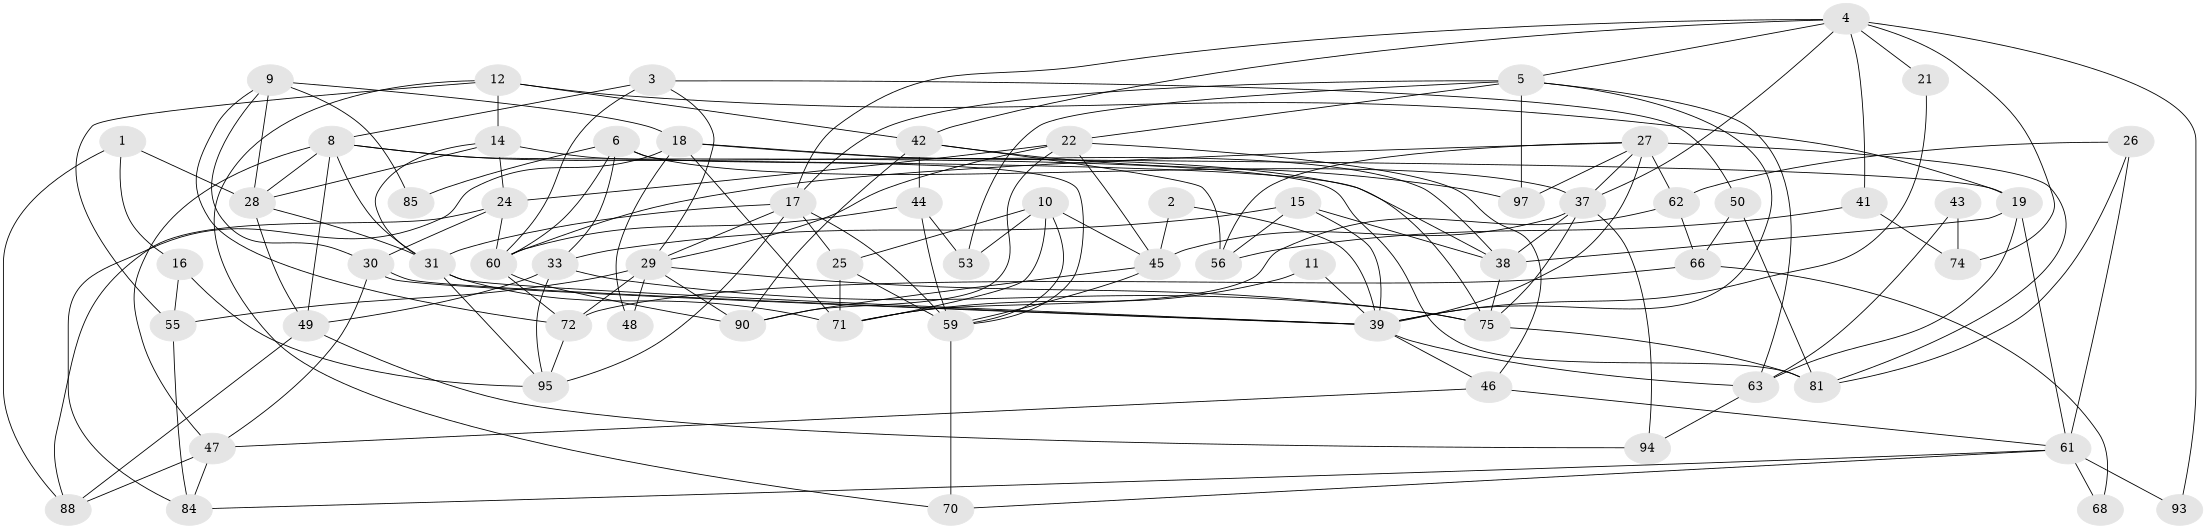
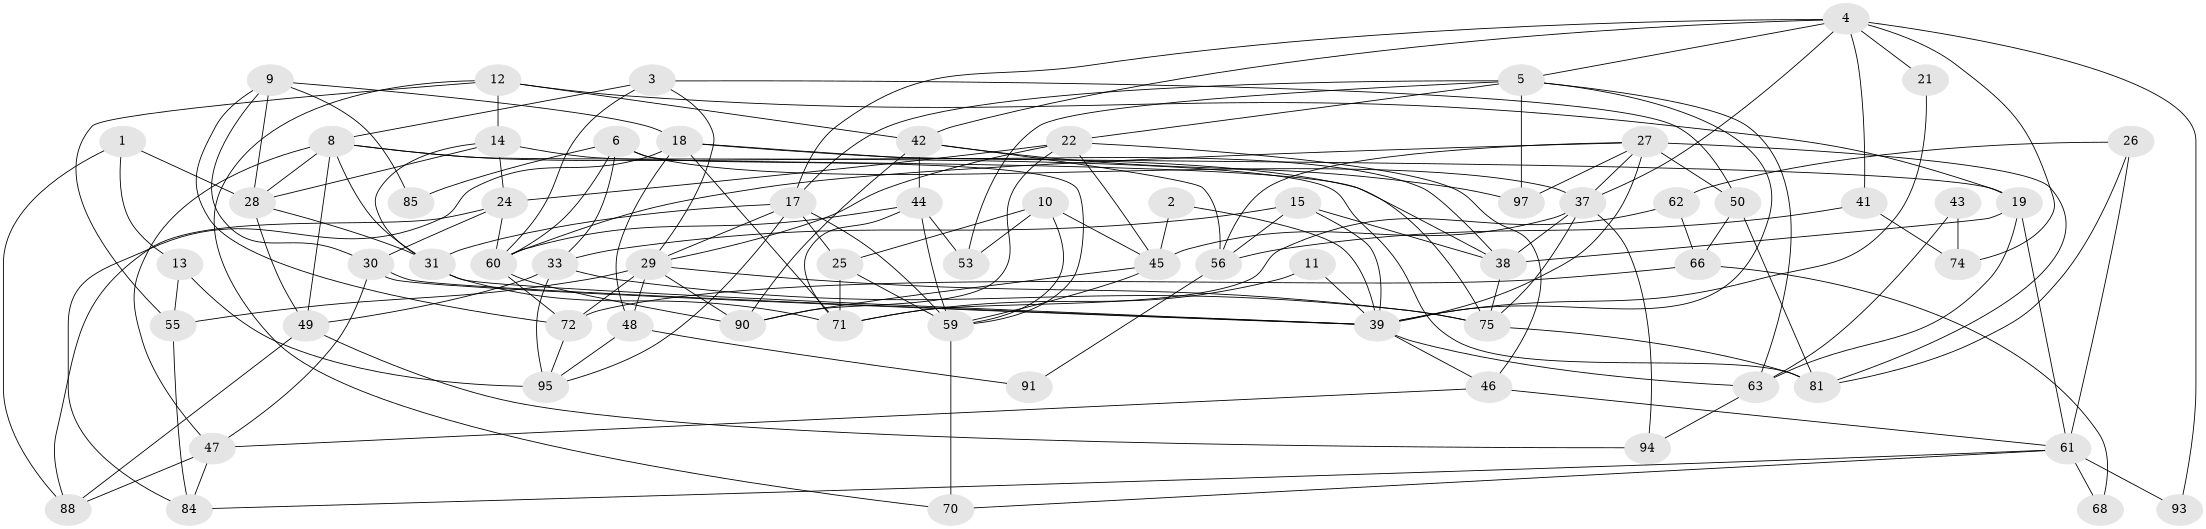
edge "27" -- "62": now "27" -- "50"
node "16": label "16" -> "13"
edge "10" -- "71": now "44" -- "71"
edge "31" -- "95": now "48" -- "95"
node "91": added
